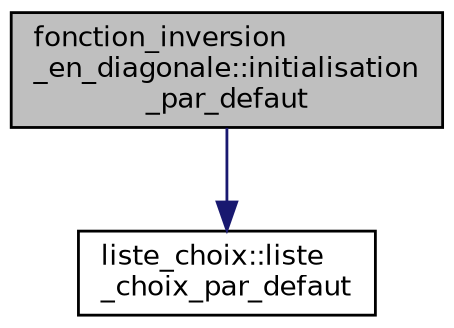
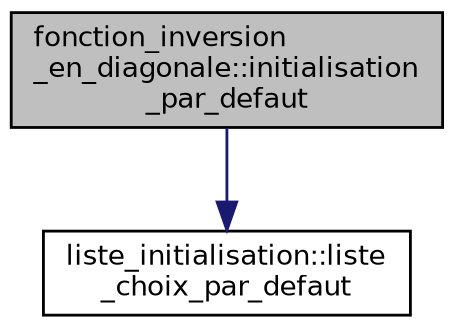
node "liste_choix::liste _choix_par_defaut": label "liste_choix::liste _choix_par_defaut" -> "liste_initialisation::liste _choix_par_defaut"
